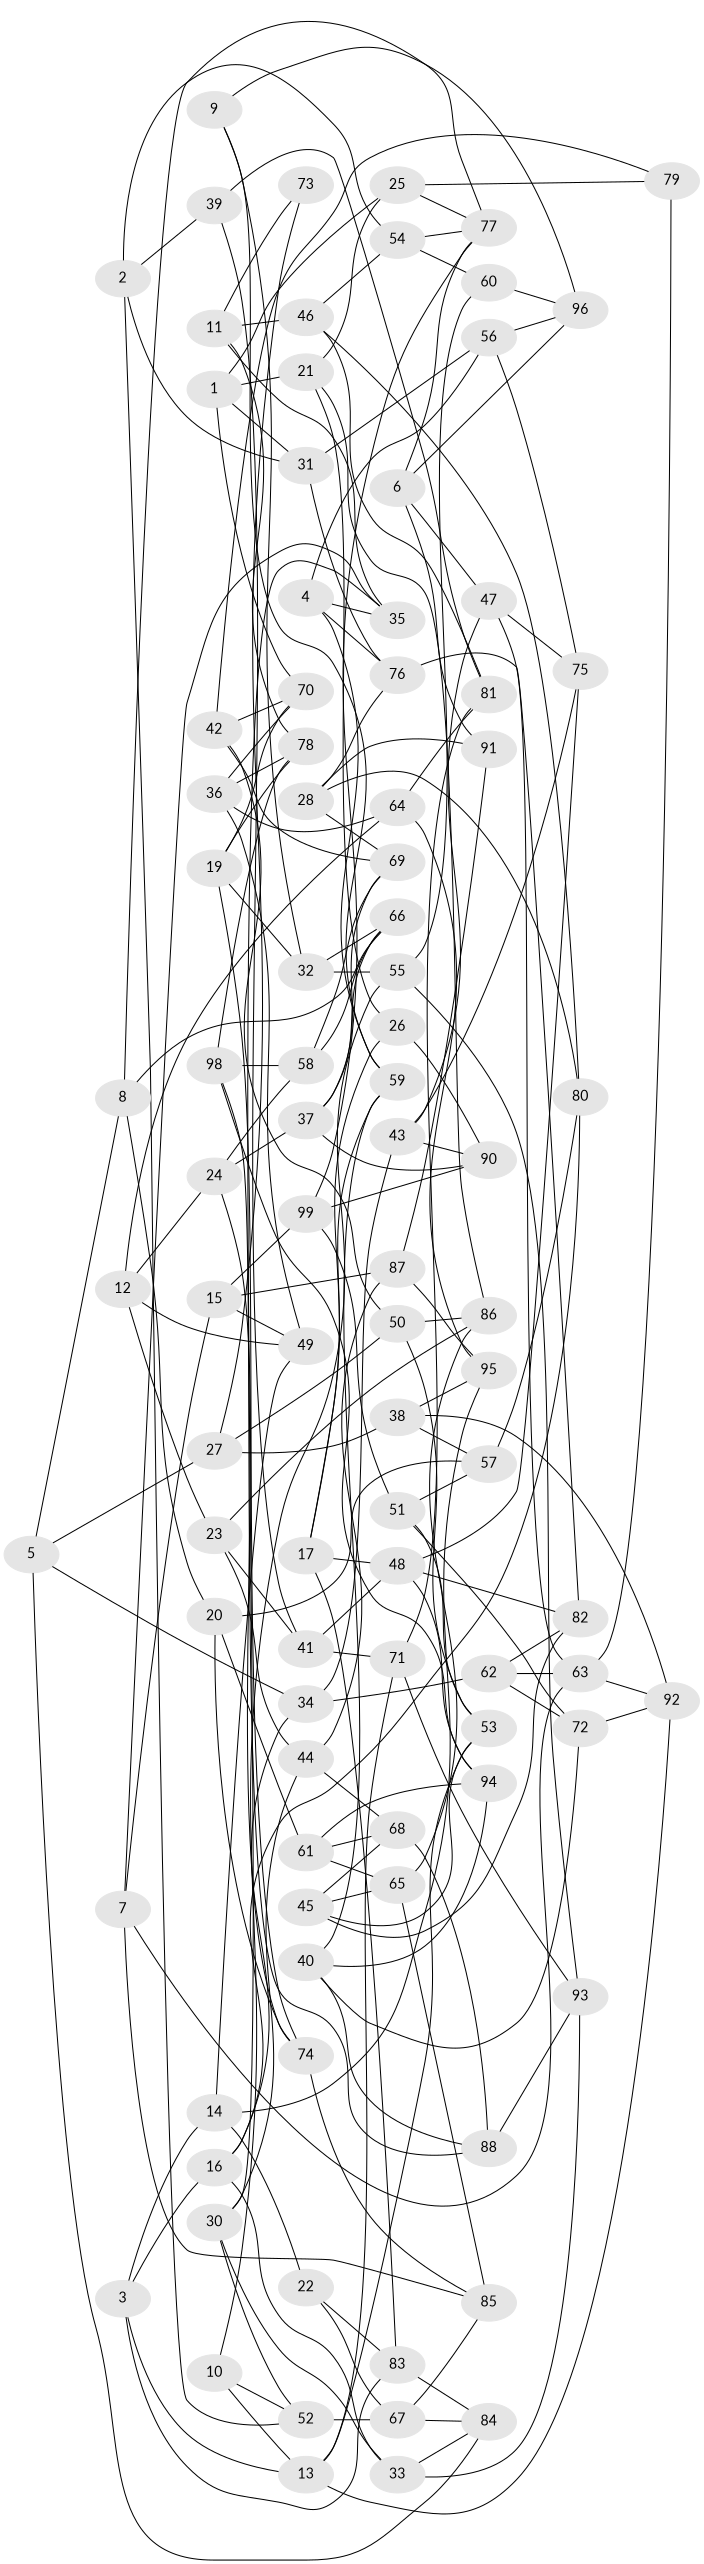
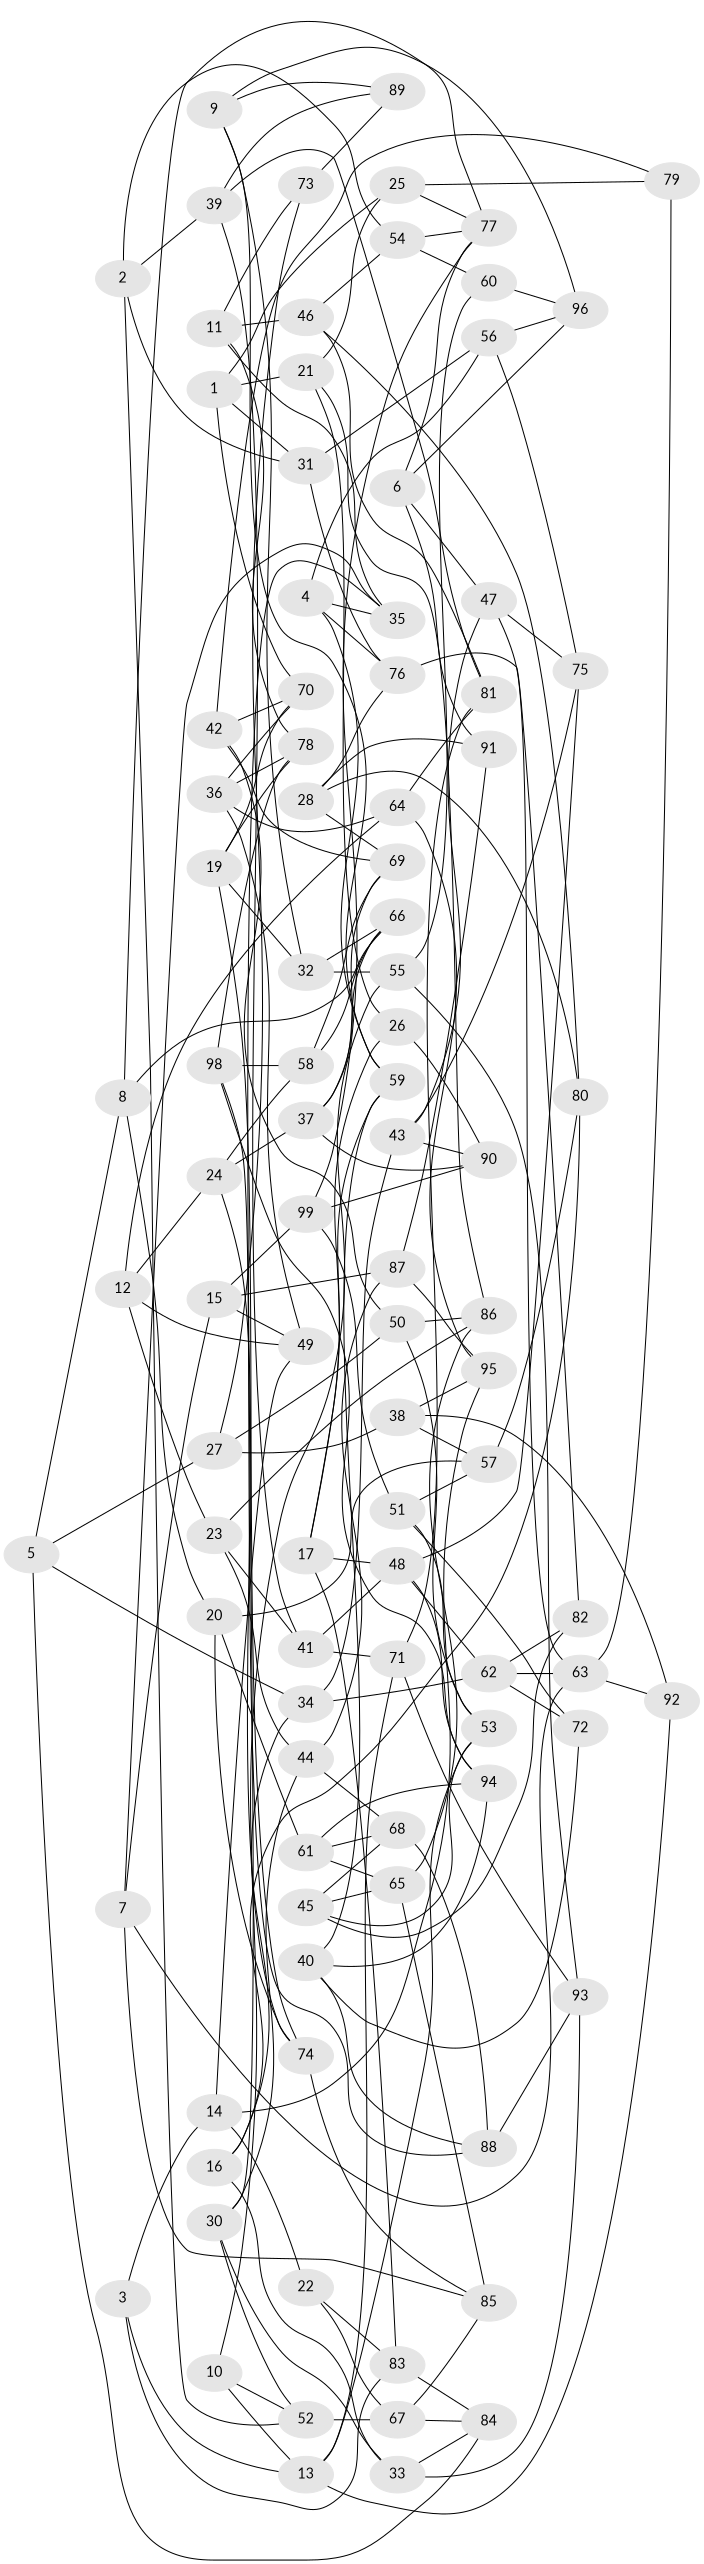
node "89": added
edge "48" -- "82": now "48" -- "62"
edge "92" -- "72": removed
edge "16" -- "3": removed
